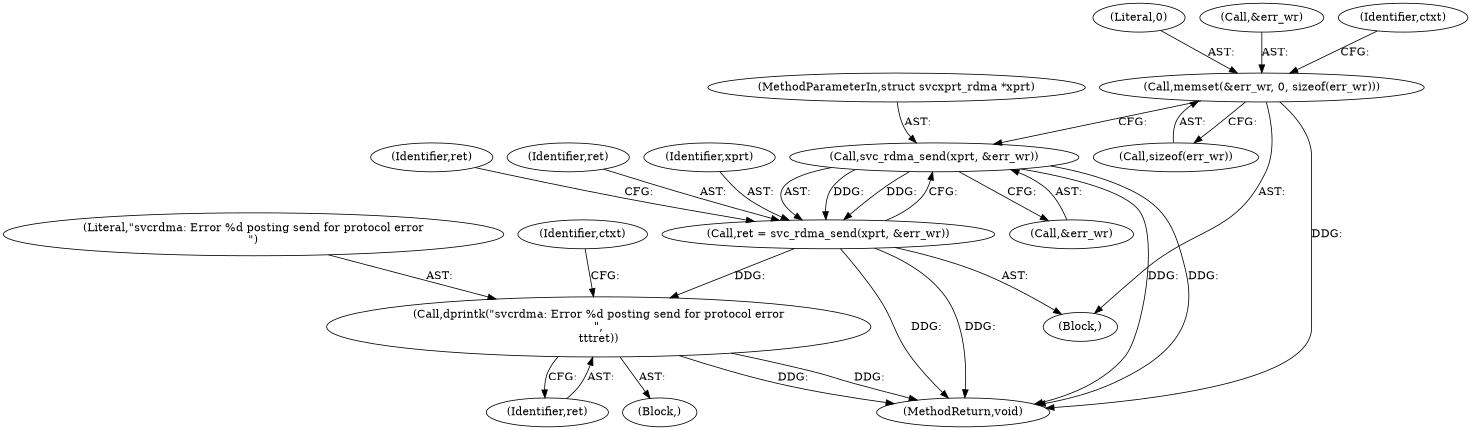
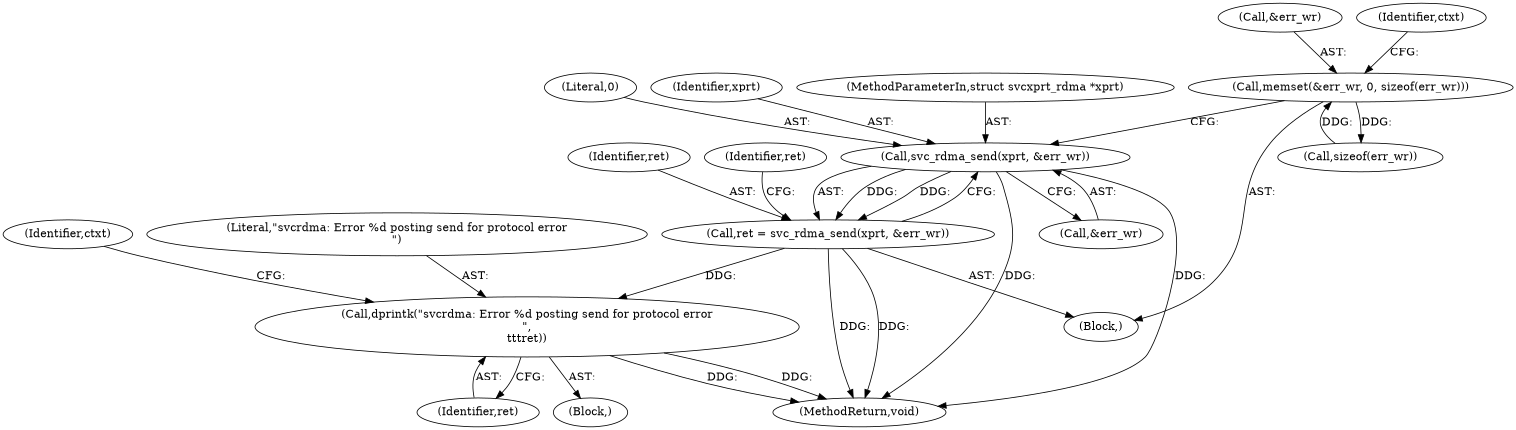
edge "(Literal,0)" -> "(Call,memset(&err_wr, 0, sizeof(err_wr)))": now "(Literal,0)" -> "(Call,svc_rdma_send(xprt, &err_wr))"
edge "(Call,sizeof(err_wr))" -> "(Call,memset(&err_wr, 0, sizeof(err_wr)))": label "AST: " -> "DDG: "
edge "(Call,memset(&err_wr, 0, sizeof(err_wr)))" -> "(Call,sizeof(err_wr))": label "CFG: " -> "DDG: "
edge "(Identifier,xprt)" -> "(Call,ret = svc_rdma_send(xprt, &err_wr))": now "(Identifier,xprt)" -> "(Call,svc_rdma_send(xprt, &err_wr))"
edge "(Call,memset(&err_wr, 0, sizeof(err_wr)))" -> "(MethodReturn,void)": removed, label "DDG:"
